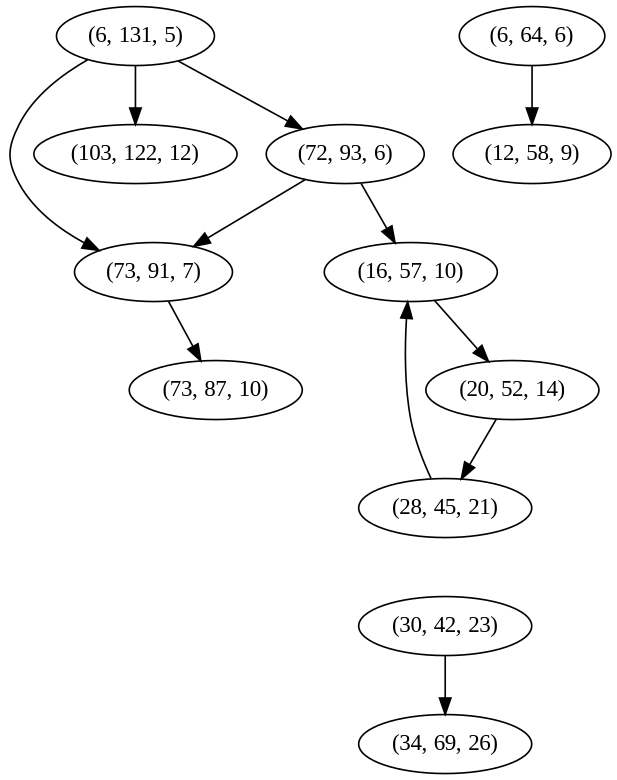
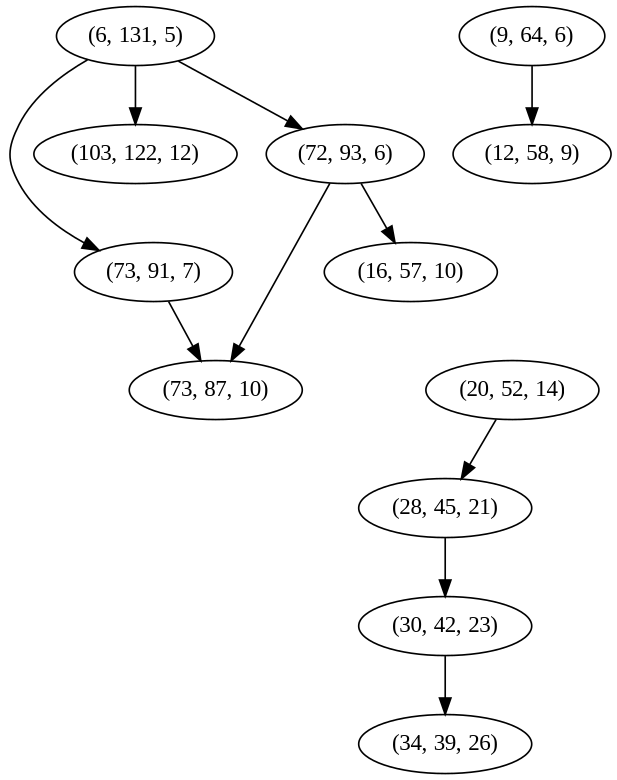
node "(6, 64, 6)": label "(6, 64, 6)" -> "(9, 64, 6)"
edge "(72, 93, 6)" -> "(73, 91, 7)": now "(72, 93, 6)" -> "(73, 87, 10)"
edge "(16, 57, 10)" -> "(20, 52, 14)": removed
edge "(28, 45, 21)" -> "(16, 57, 10)": now "(28, 45, 21)" -> "(30, 42, 23)"
node "(34, 69, 26)": label "(34, 69, 26)" -> "(34, 39, 26)"
